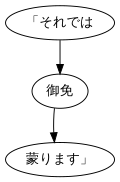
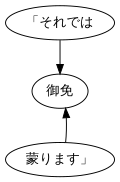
edge "御免" -> "蒙ります」": reversed
